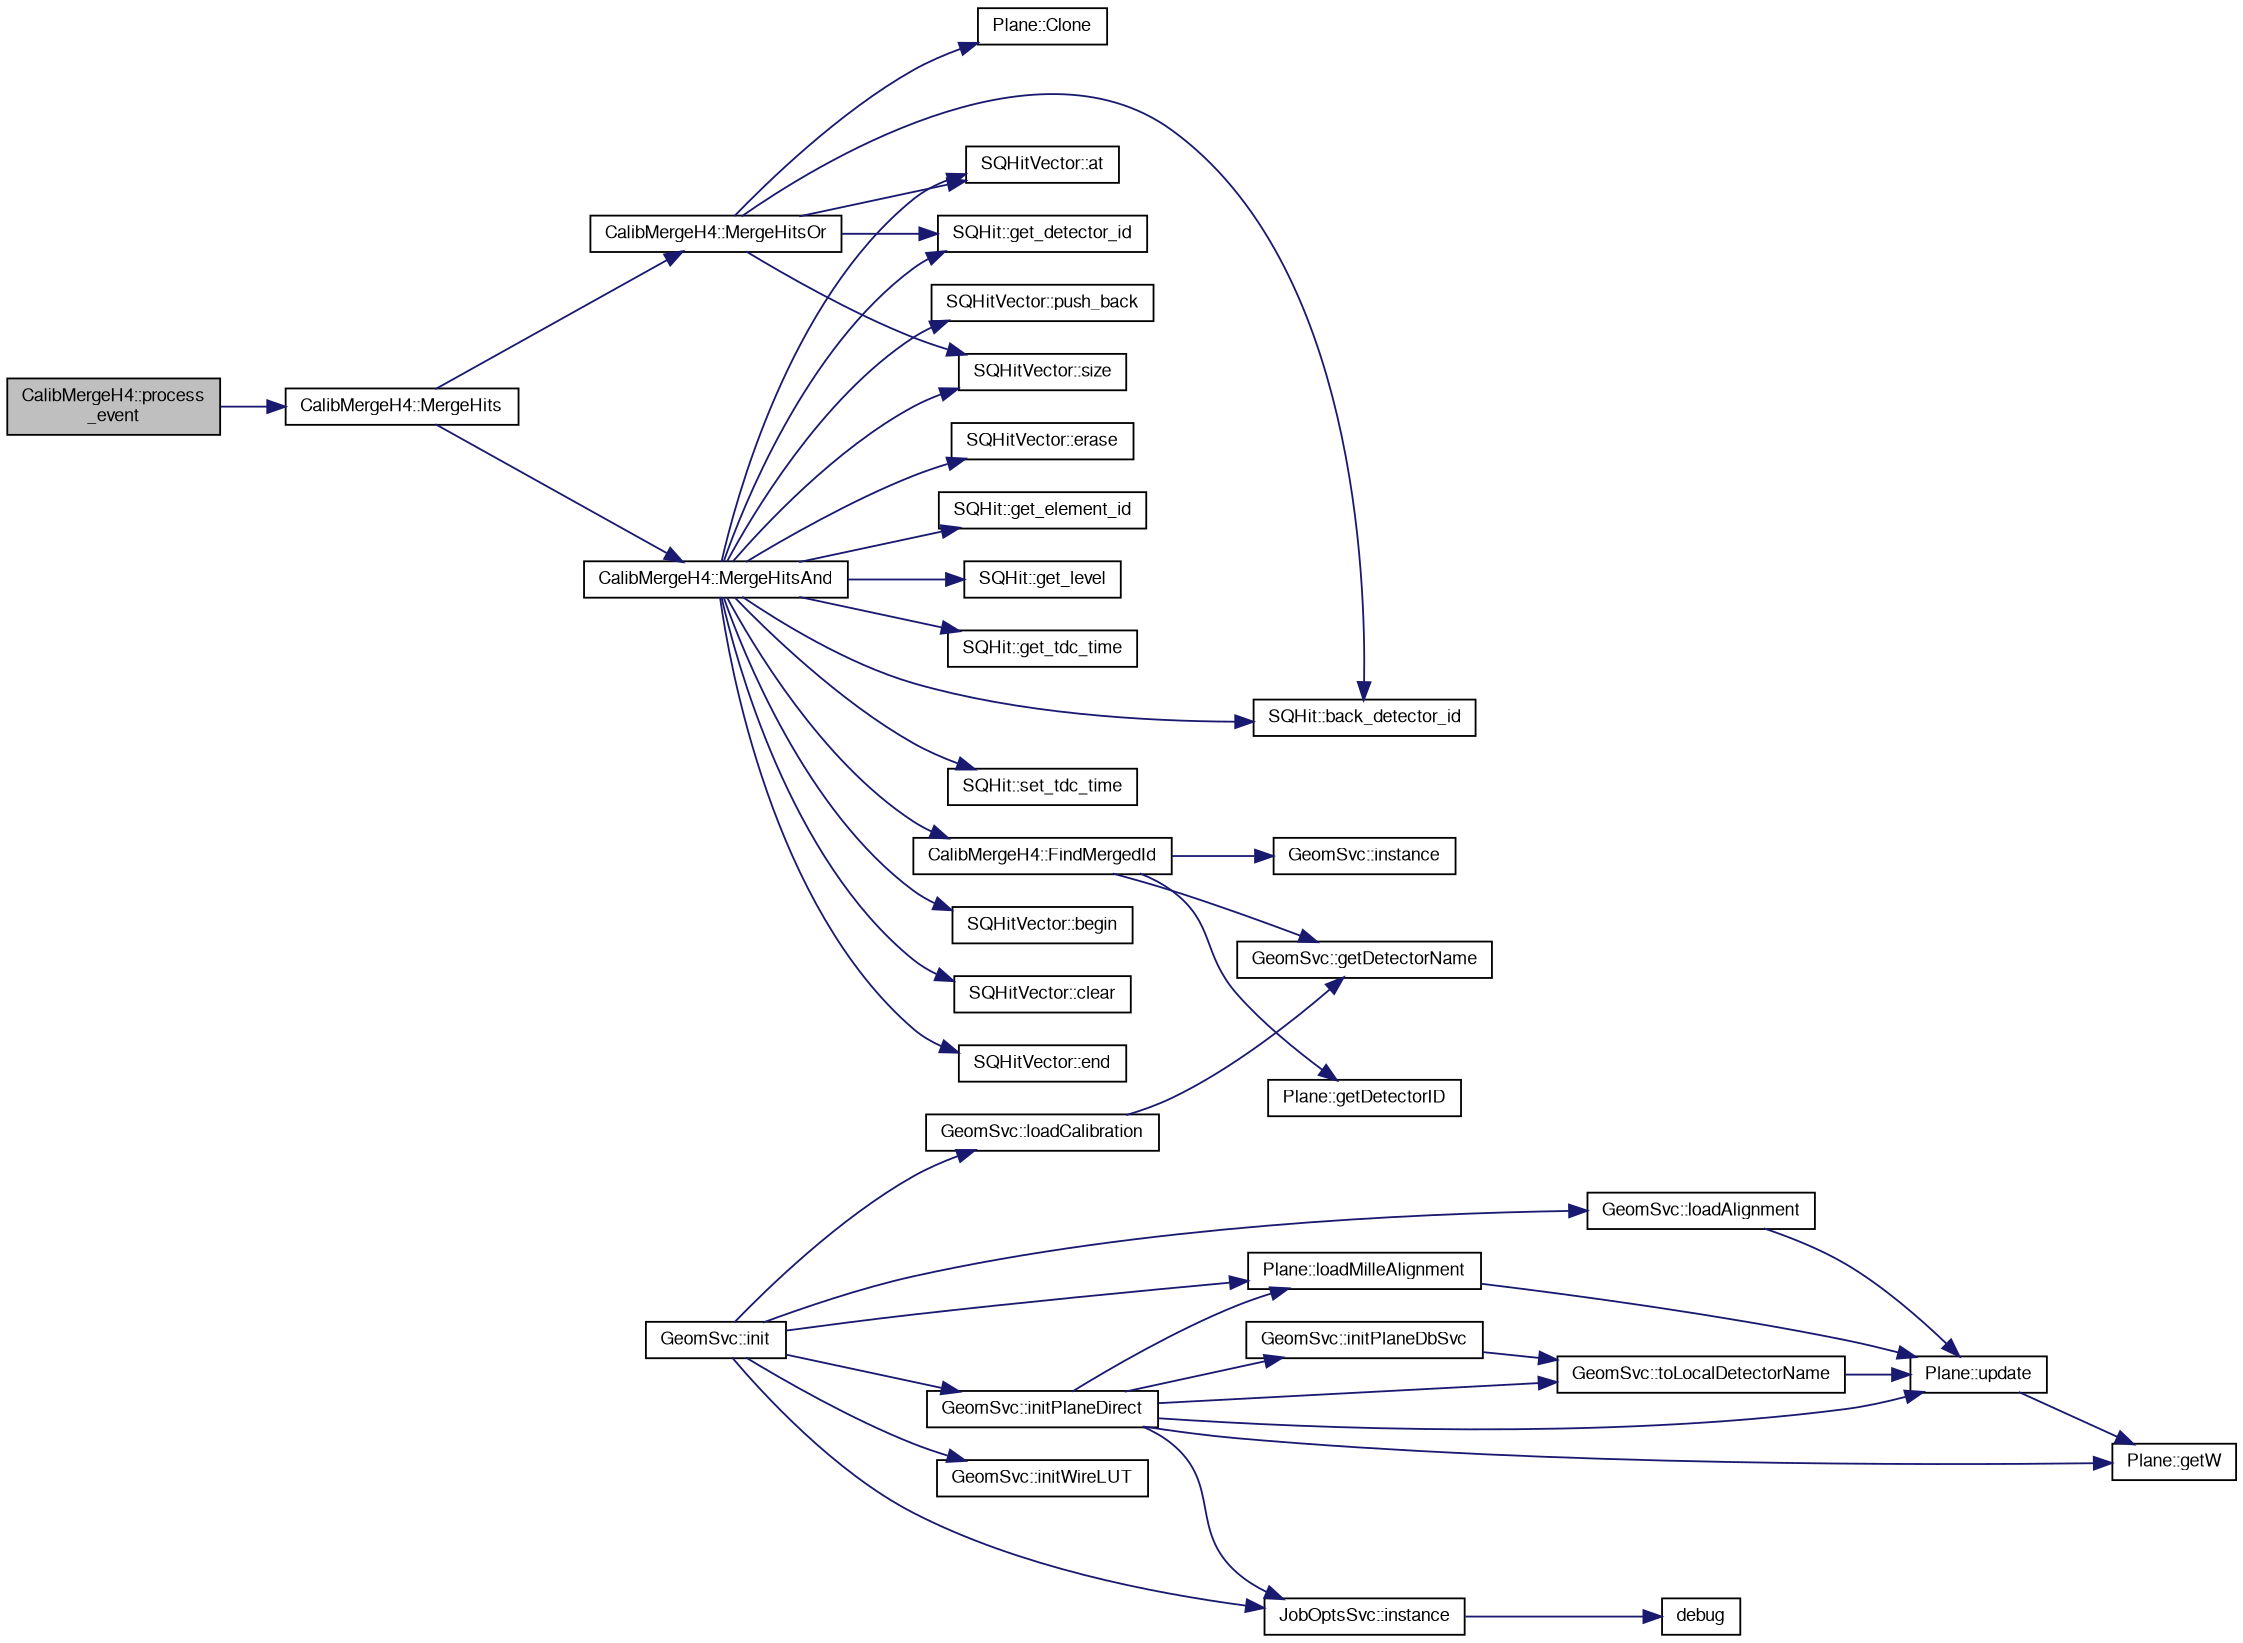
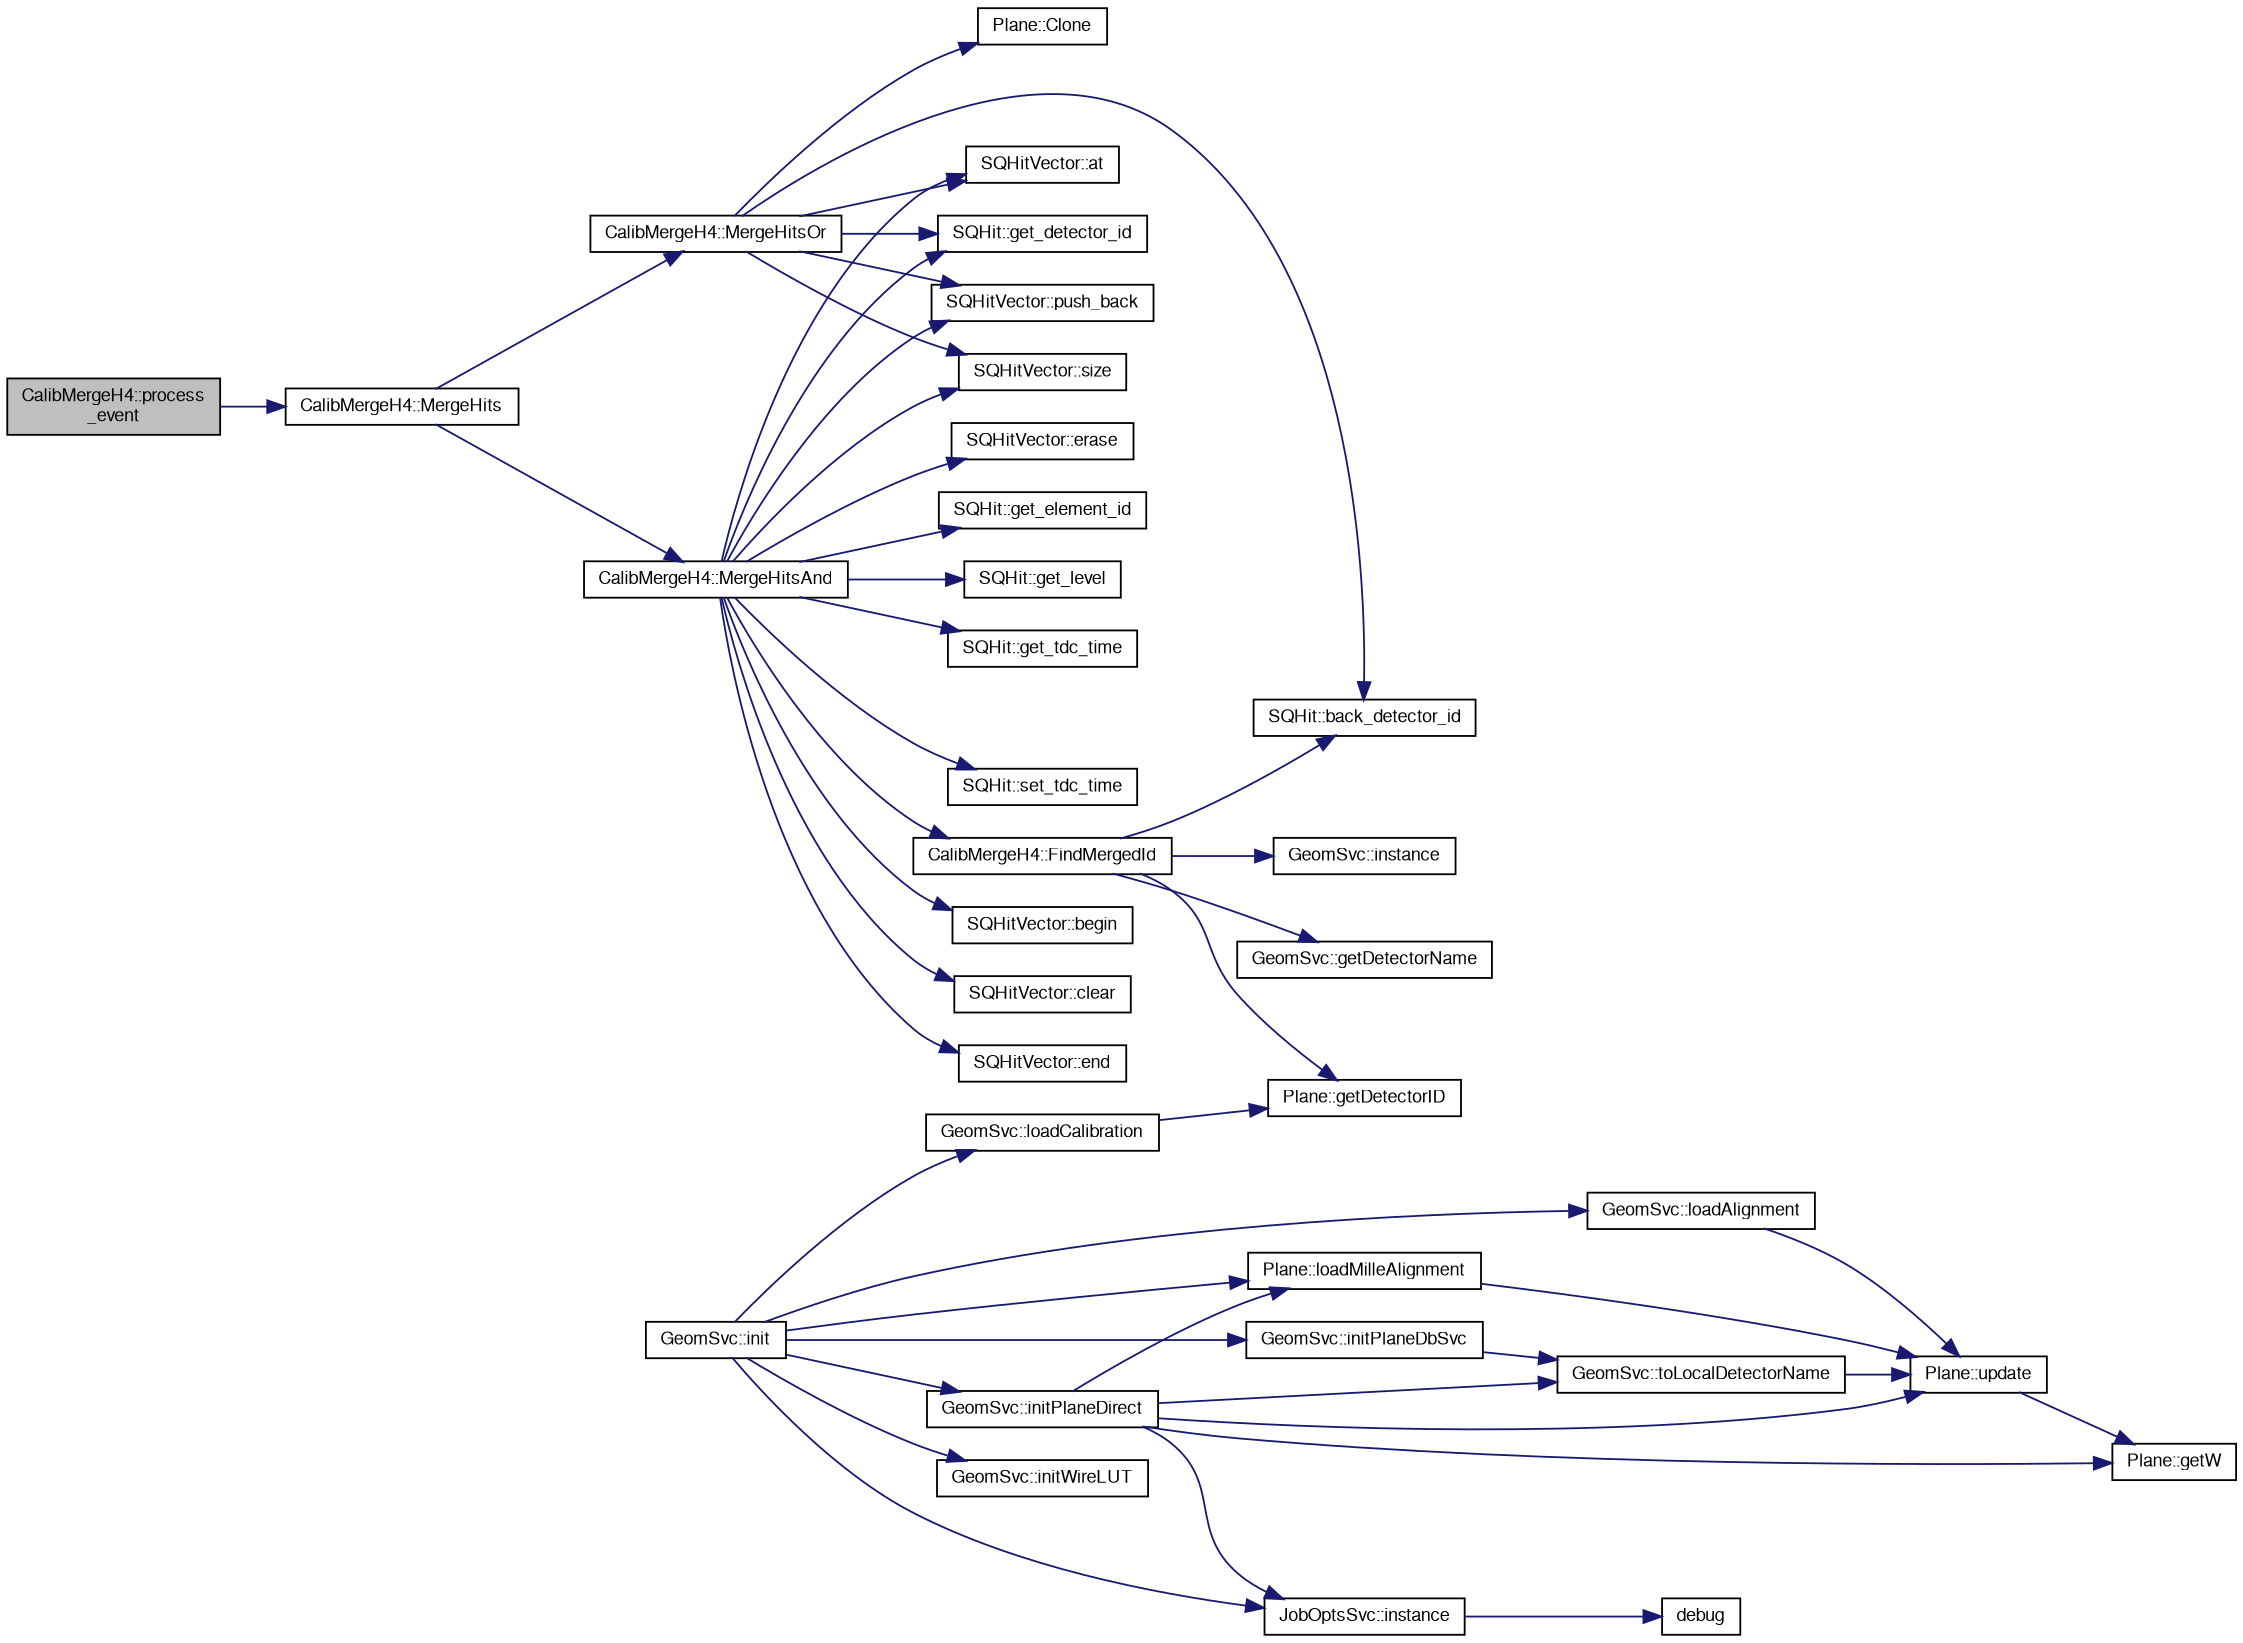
edge "CalibMergeH4::MergeHitsOr" -> "SQHitVector::push_back": added
edge "CalibMergeH4::MergeHitsAnd" -> "SQHit::back_detector_id": now "CalibMergeH4::FindMergedId" -> "SQHit::back_detector_id"
edge "GeomSvc::loadCalibration" -> "GeomSvc::getDetectorName": now "GeomSvc::loadCalibration" -> "Plane::getDetectorID"
edge "GeomSvc::initPlaneDirect" -> "GeomSvc::initPlaneDbSvc": now "GeomSvc::init" -> "GeomSvc::initPlaneDbSvc"
